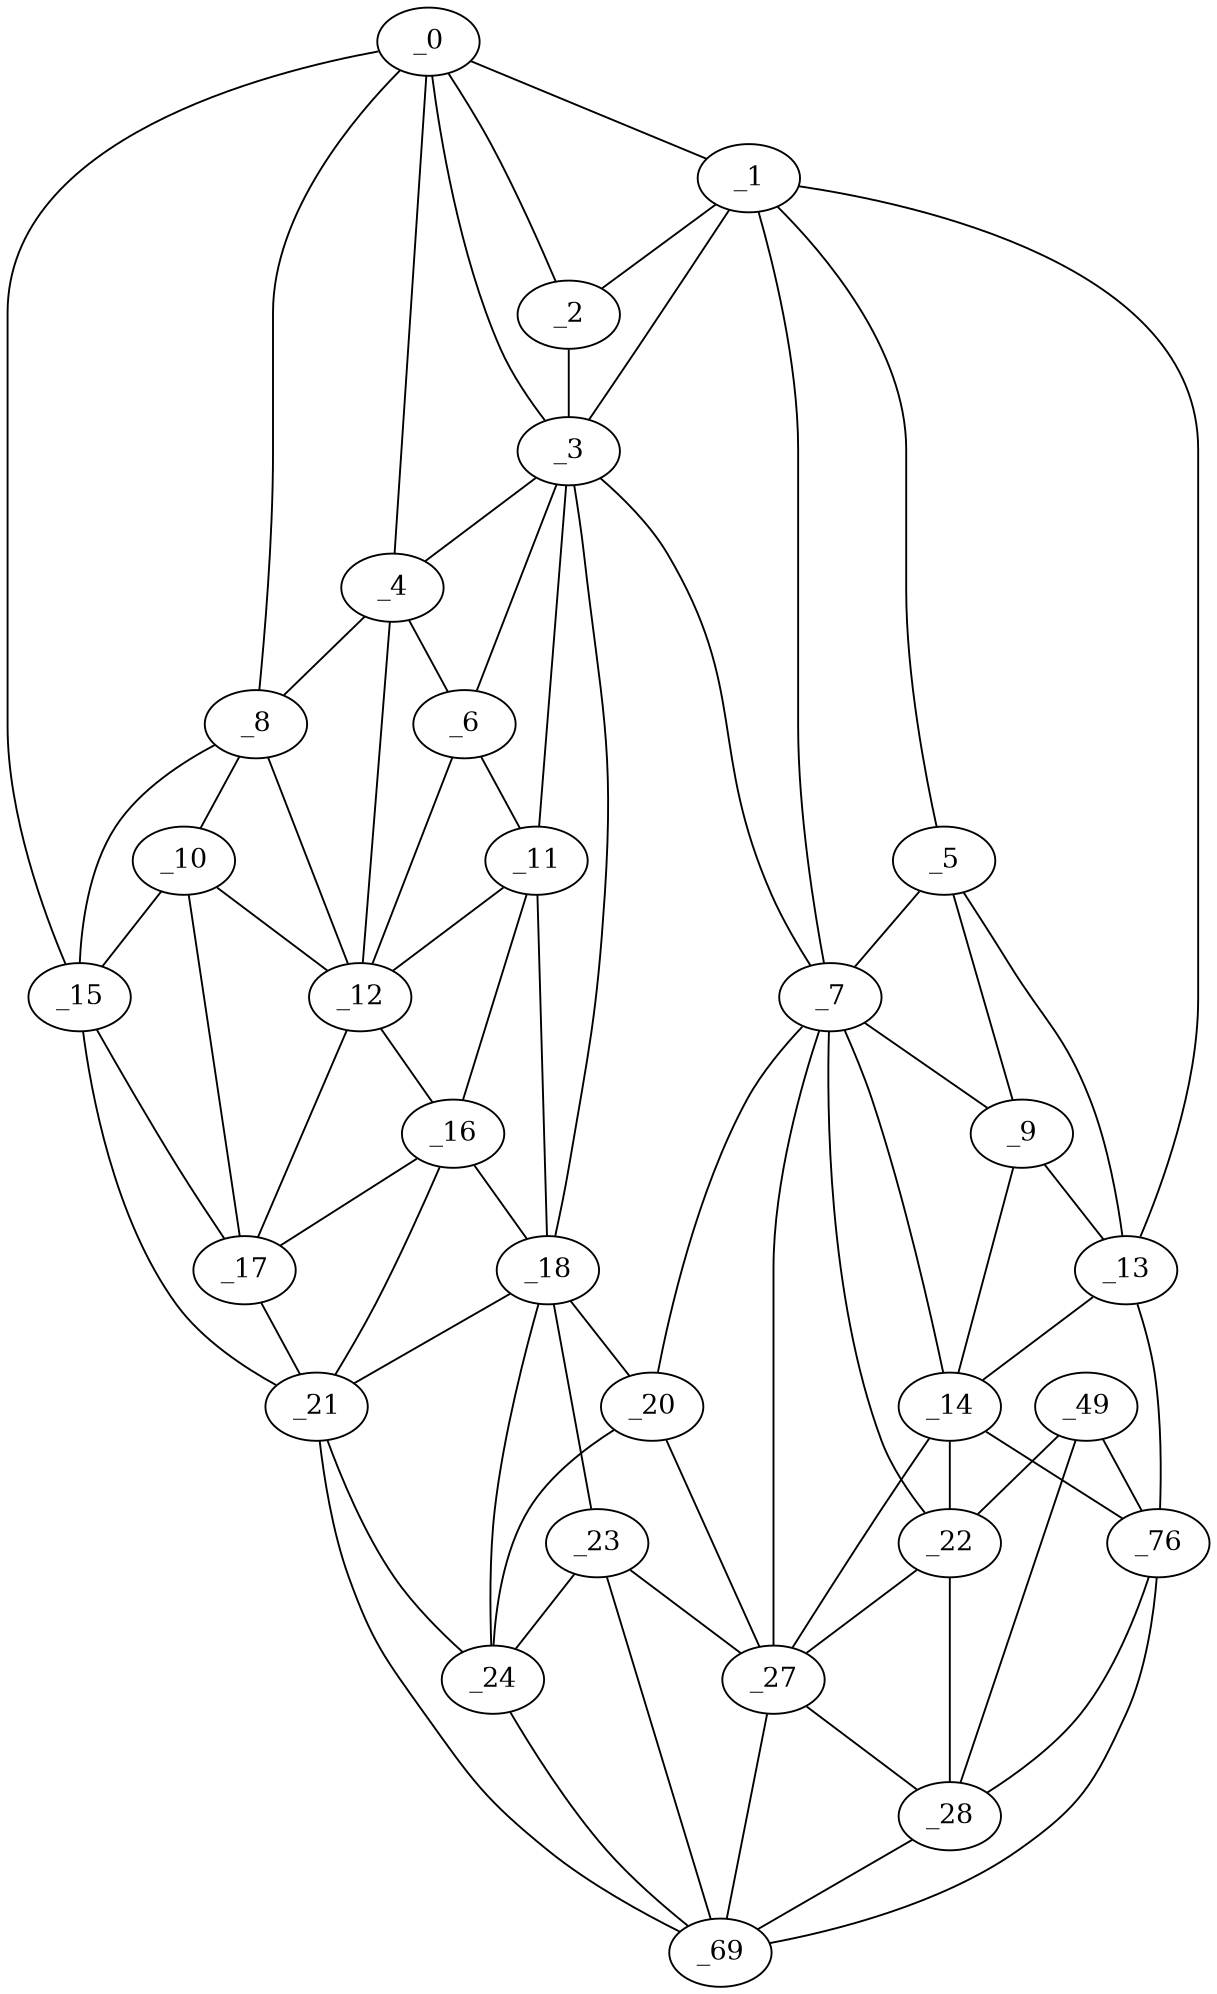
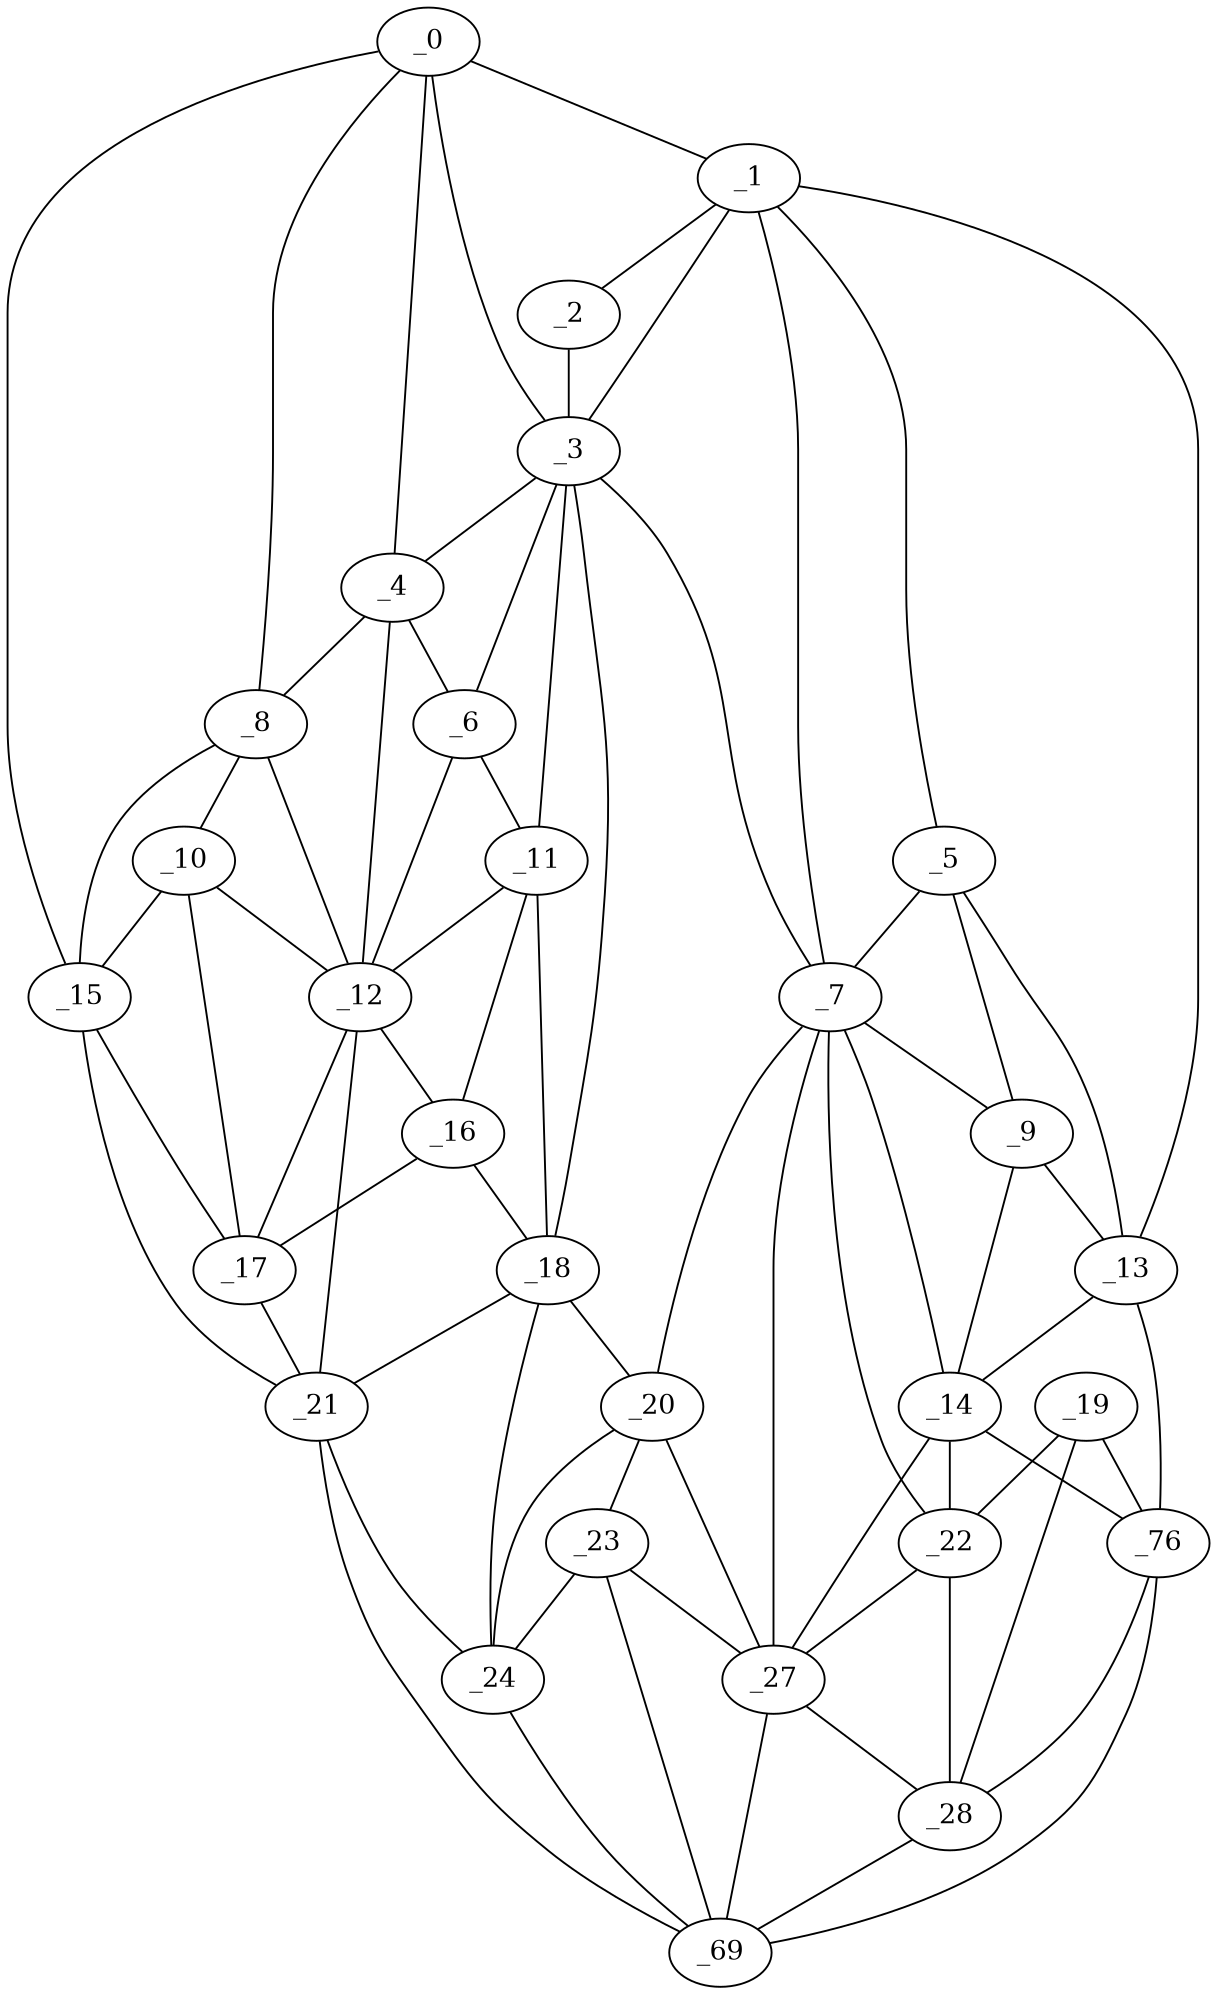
edge "_0" -- "_2": removed
edge "_16" -- "_21": now "_12" -- "_21"
edge "_18" -- "_23": now "_20" -- "_23"
node "_49": label "_49" -> "_19"
